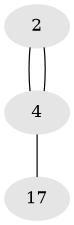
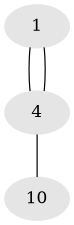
node "2": label "2" -> "1"
node "17": label "17" -> "10"
